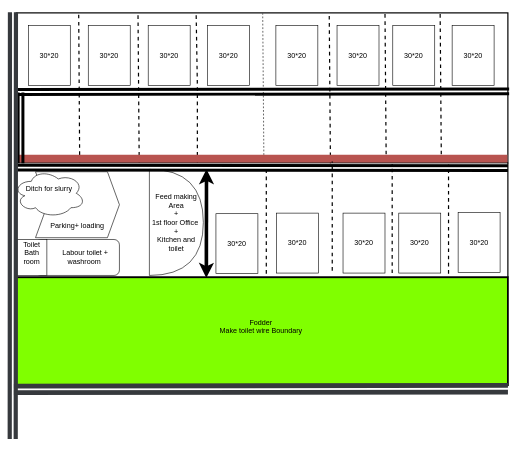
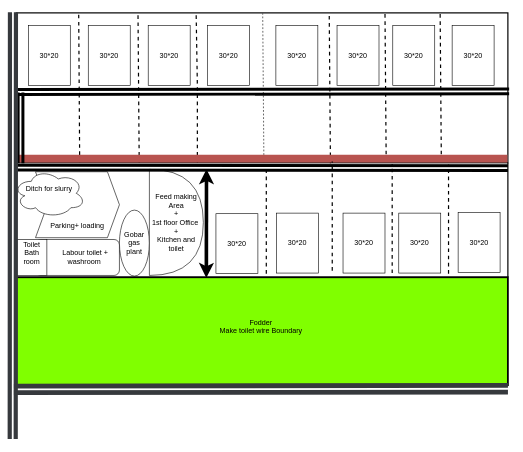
node "Gobar gas plant": added
